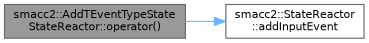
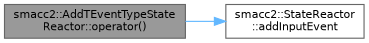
node "smacc2::AddTEventTypeState StateReactor::operator()": label "smacc2::AddTEventTypeState StateReactor::operator()" -> "smacc2::AddTEventTypeState Reactor::operator()"
